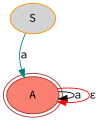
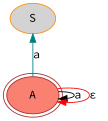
edge "S" -> "A": reversed
